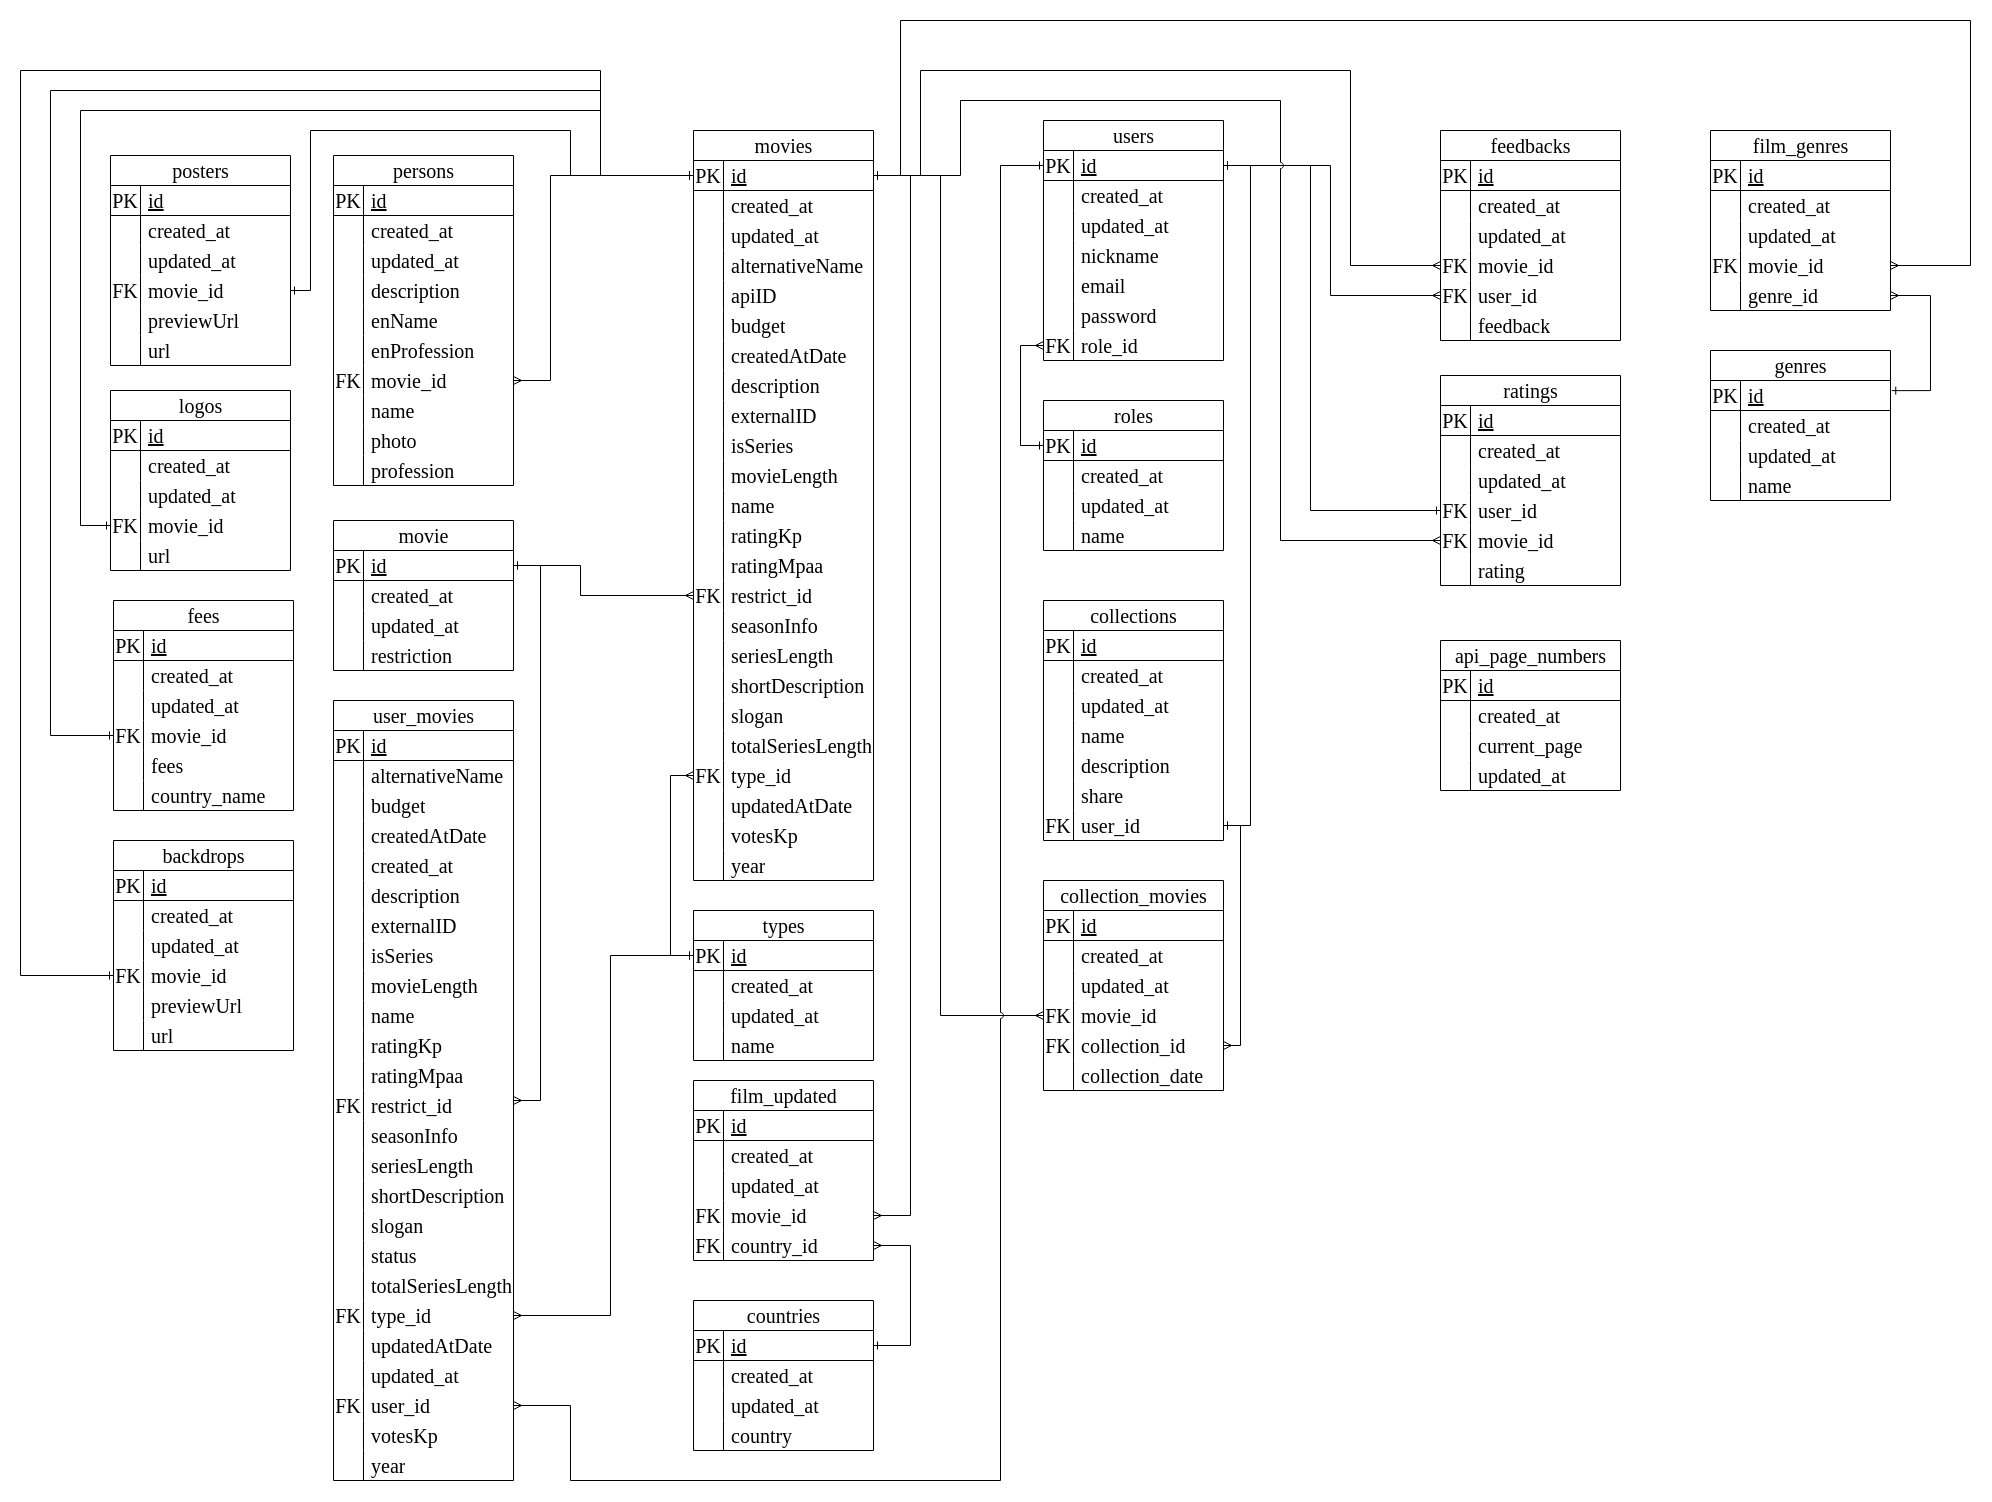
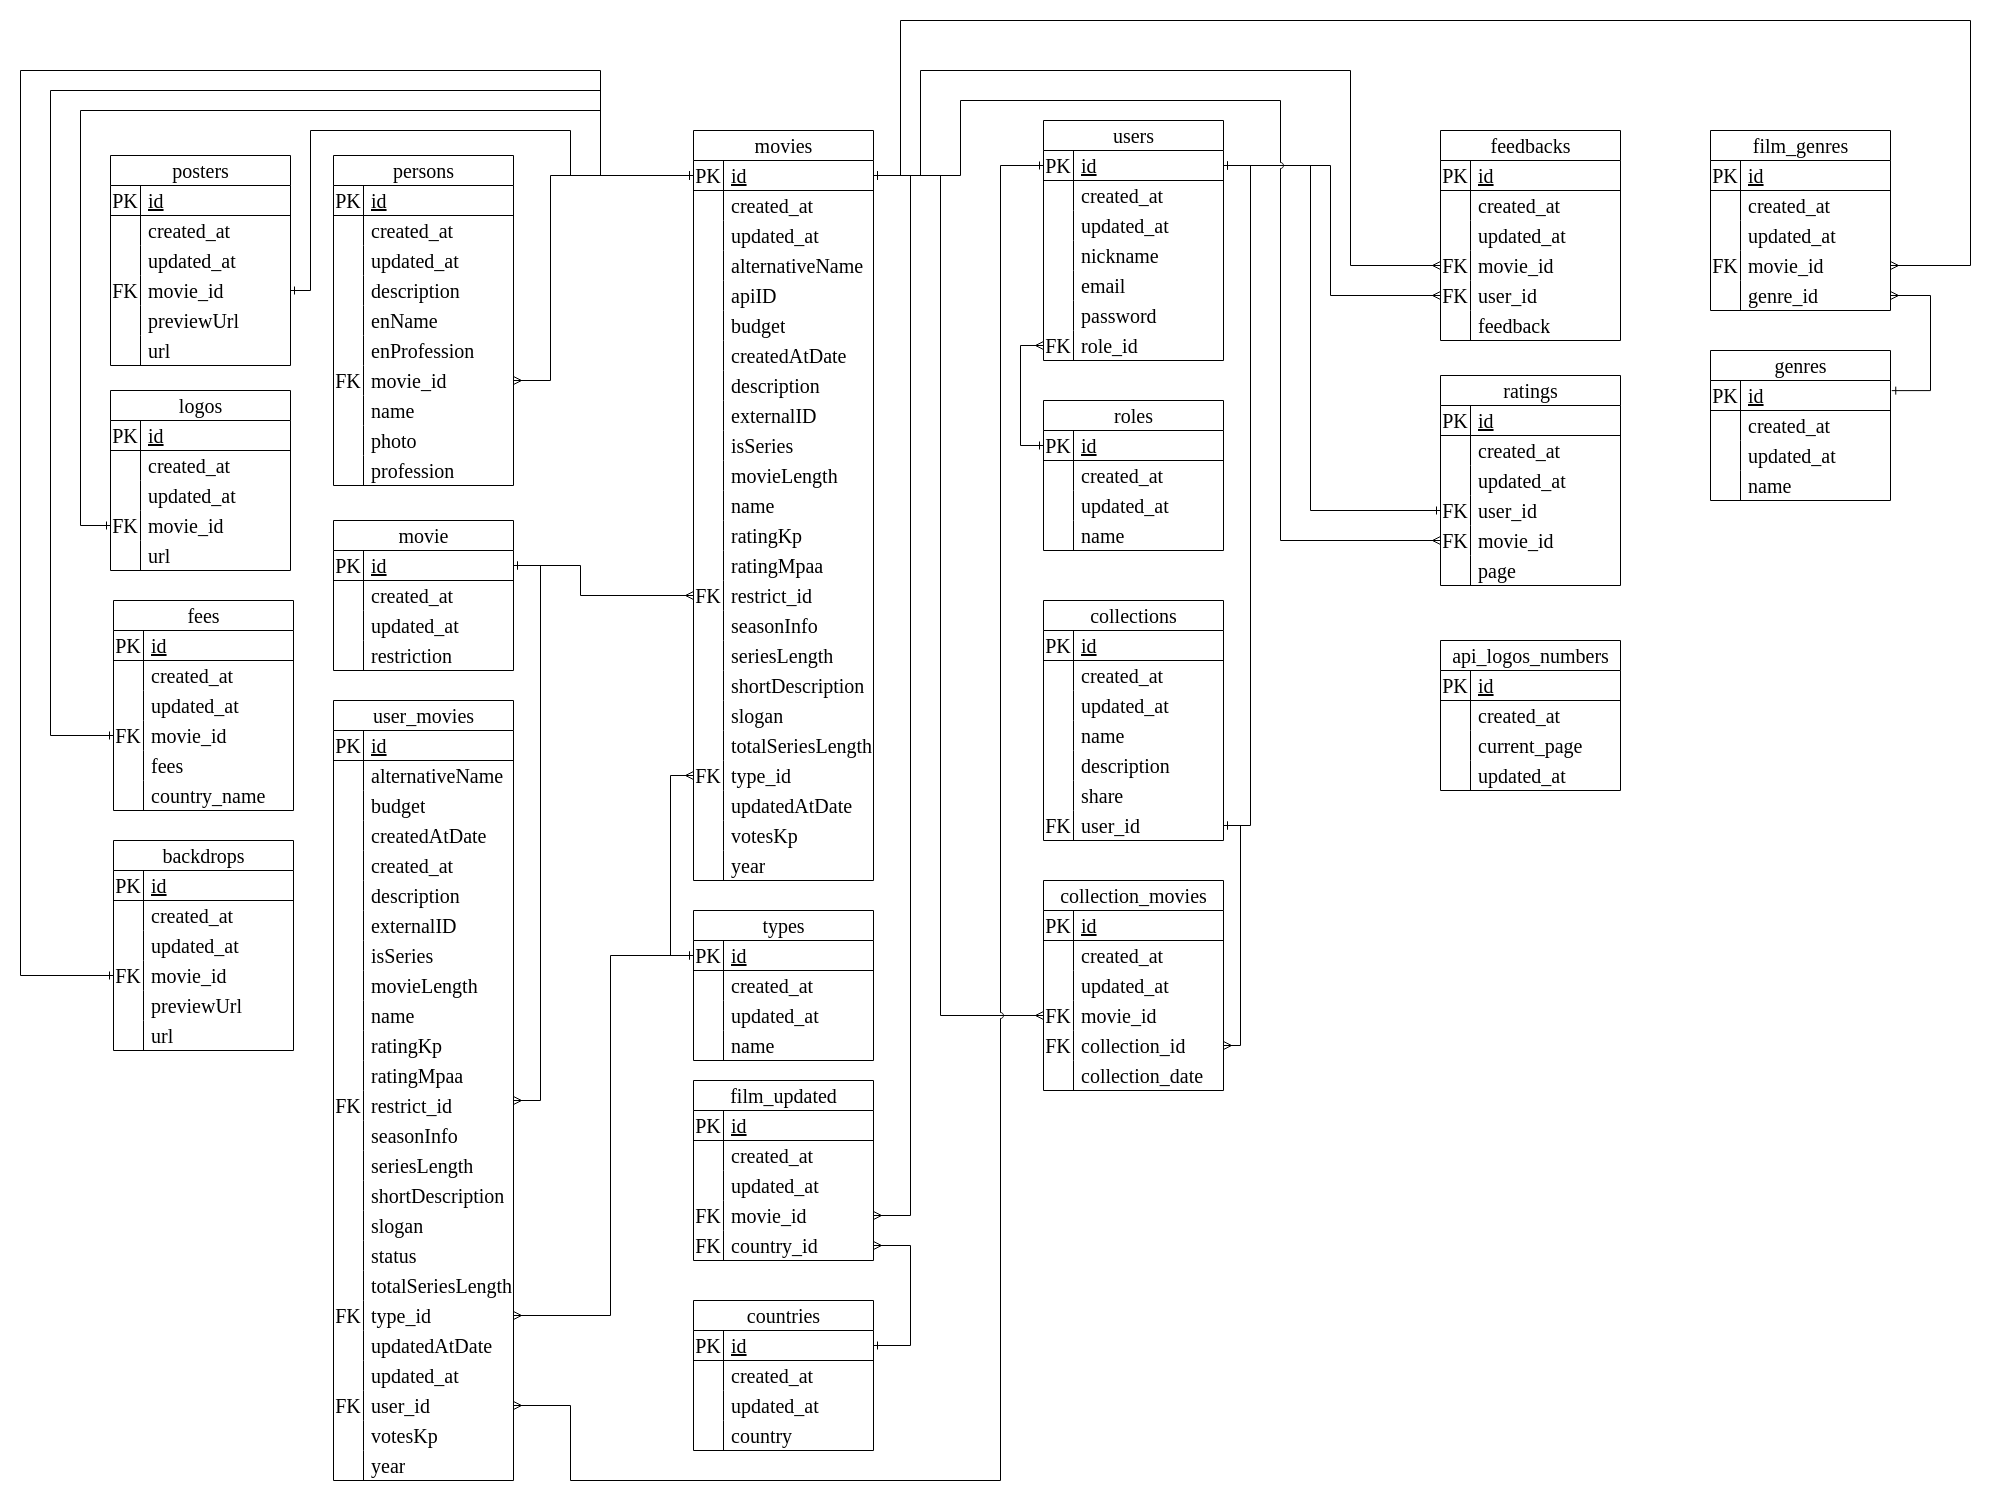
node "rating": label "rating" -> "page"
node "api_page_numbers": label "api_page_numbers" -> "api_logos_numbers"
